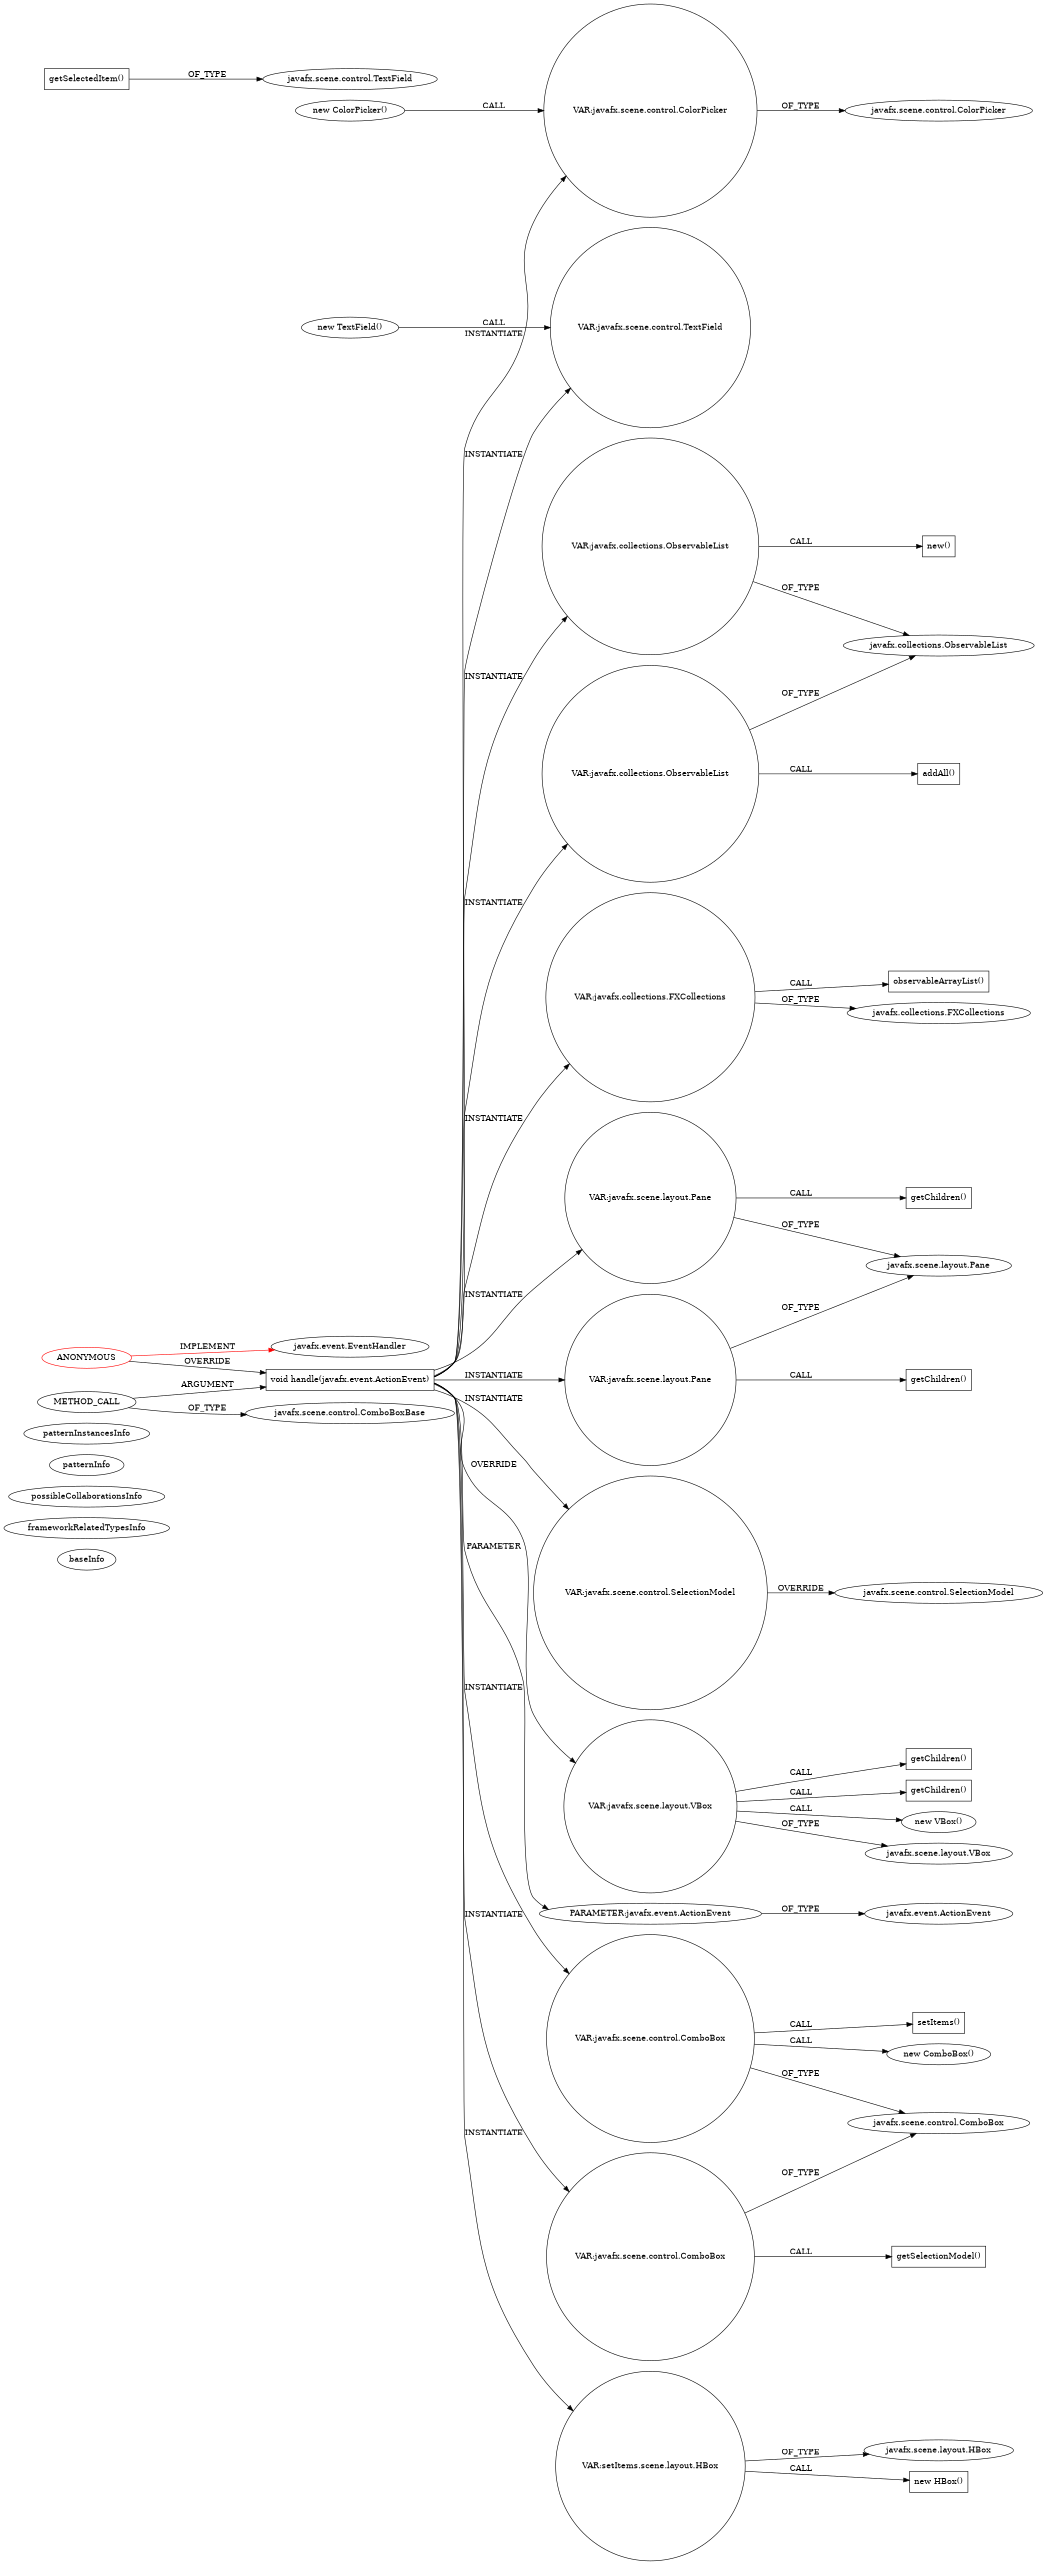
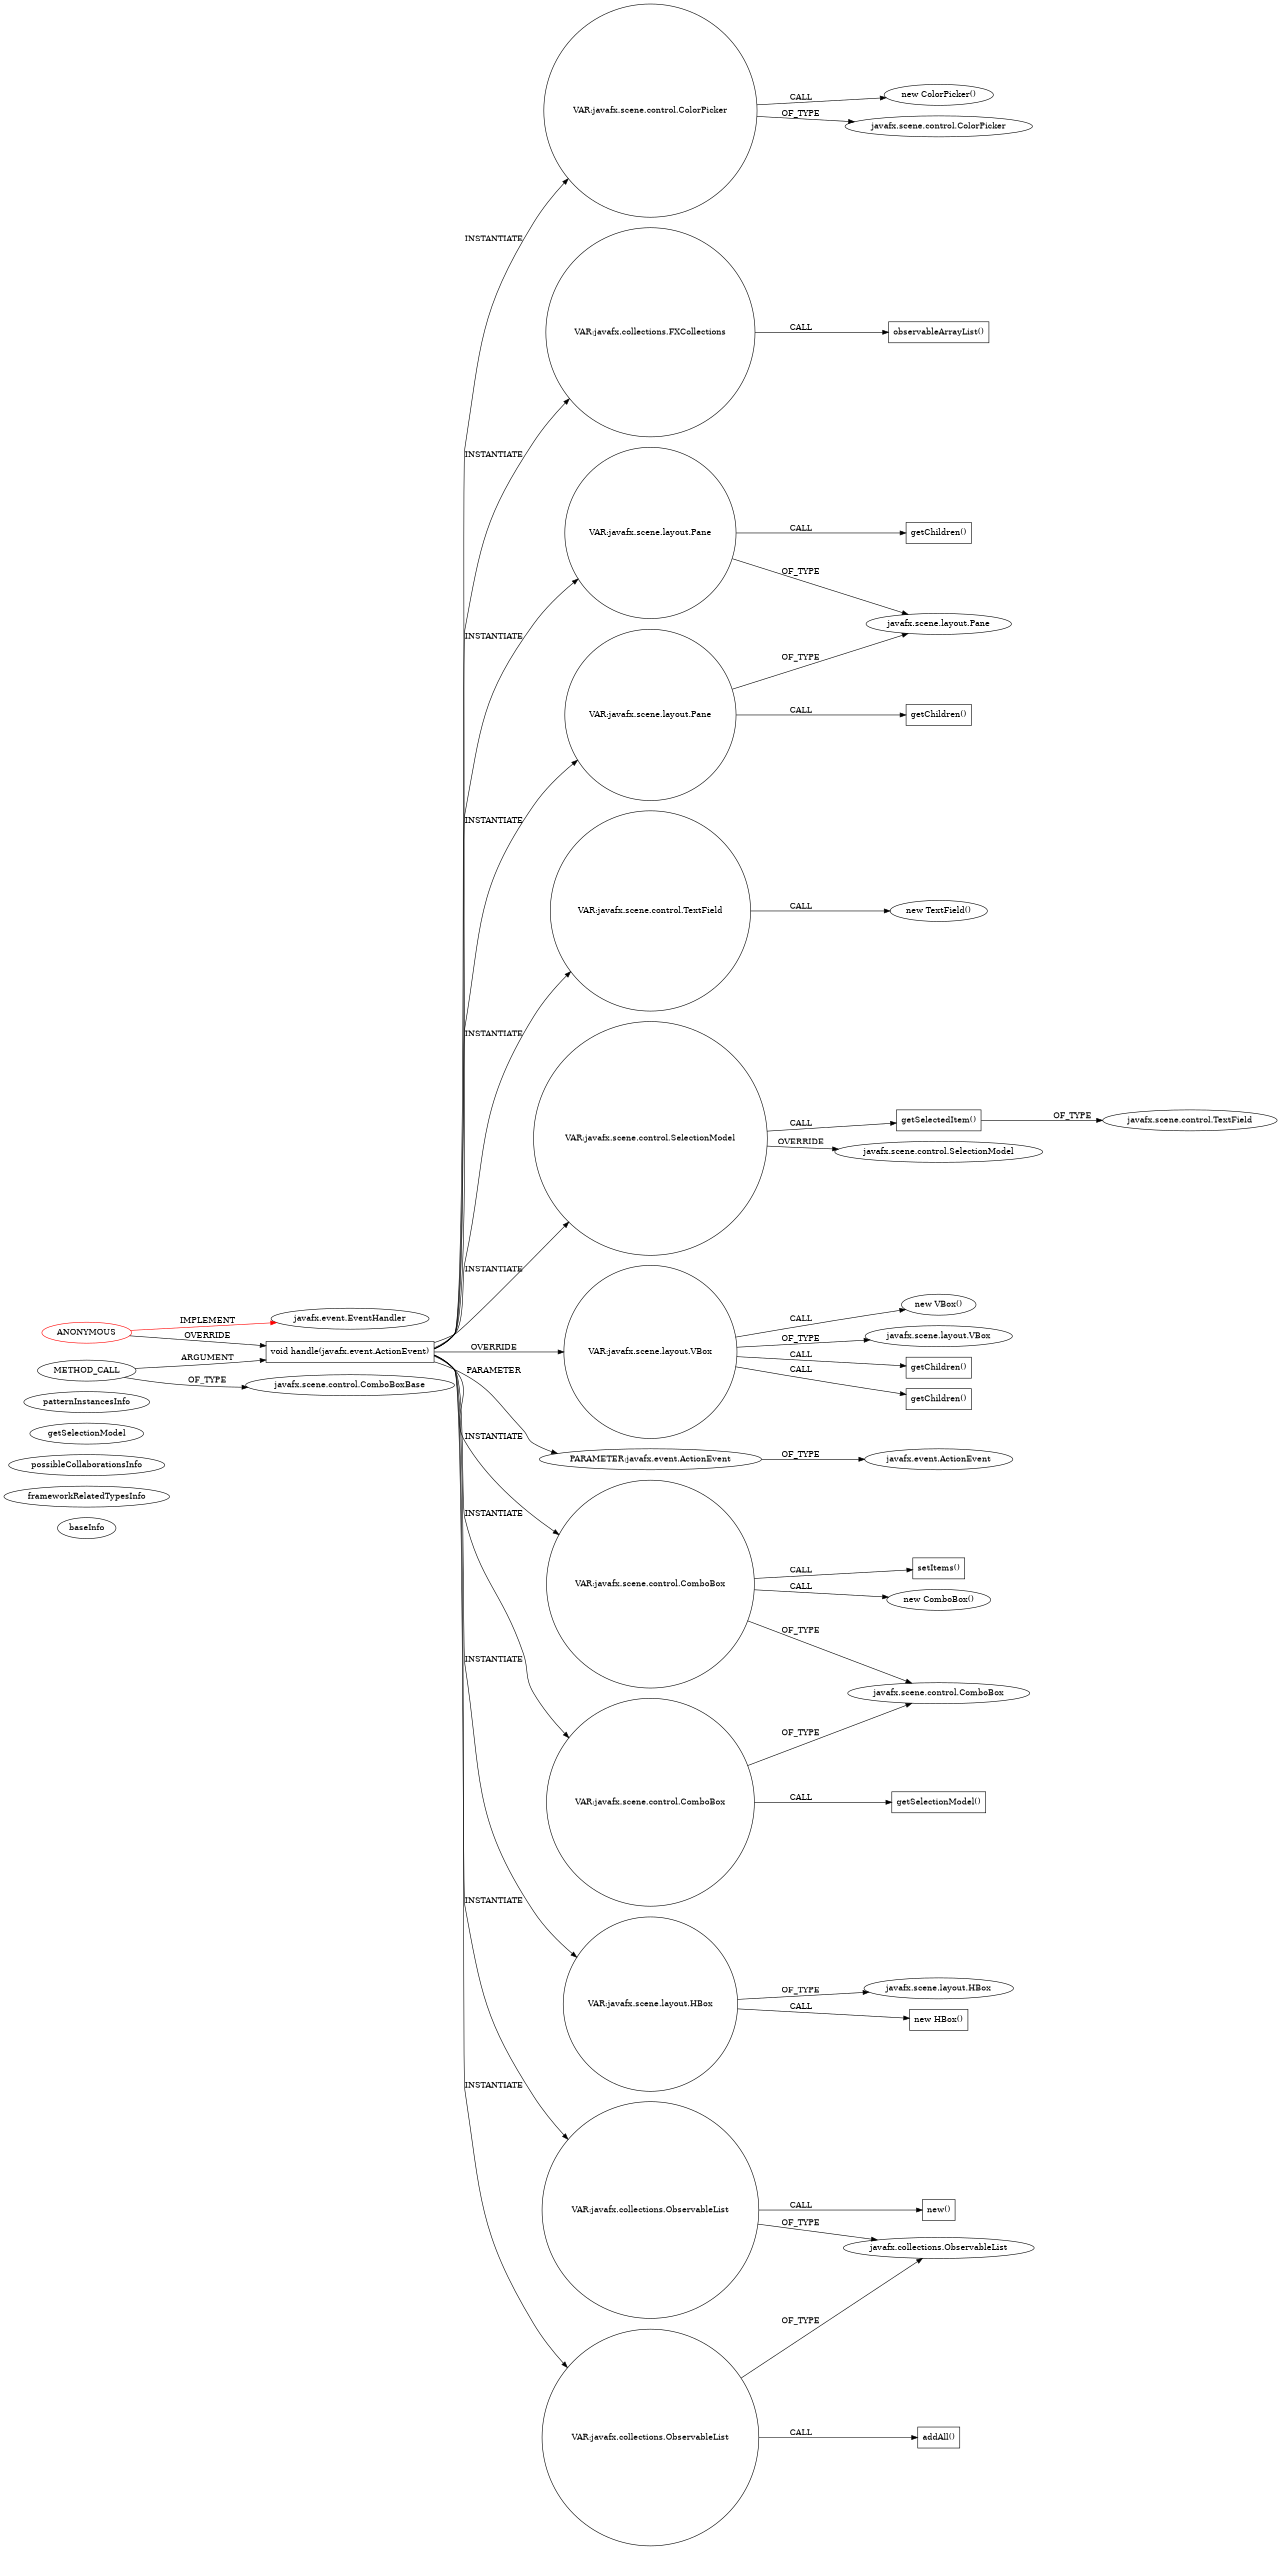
edge "new ColorPicker()" -> "VAR:javafx.scene.control.ColorPicker": reversed
edge "new TextField()" -> "VAR:javafx.scene.control.TextField": reversed
node "javafx.collections.FXCollections": removed
edge "VAR:javafx.scene.control.SelectionModel" -> "getSelectedItem()": added, label "CALL"
node "patternInfo": label "patternInfo" -> "getSelectionModel"
node "VAR:setItems.scene.layout.HBox": label "VAR:setItems.scene.layout.HBox" -> "VAR:javafx.scene.layout.HBox"
